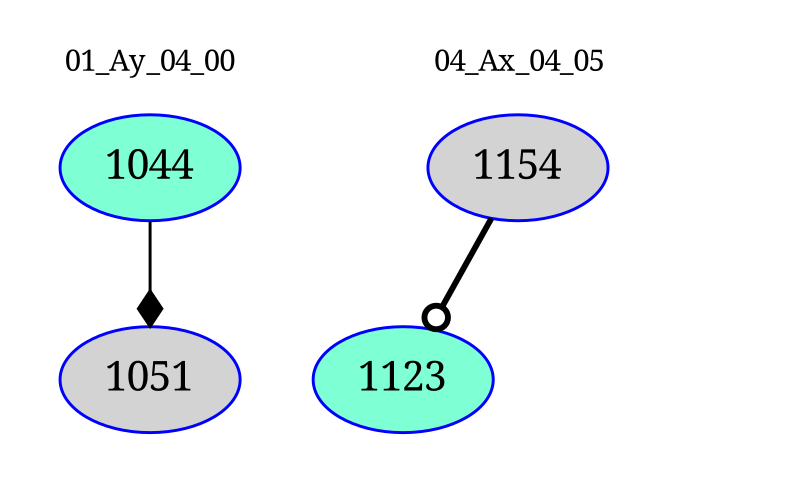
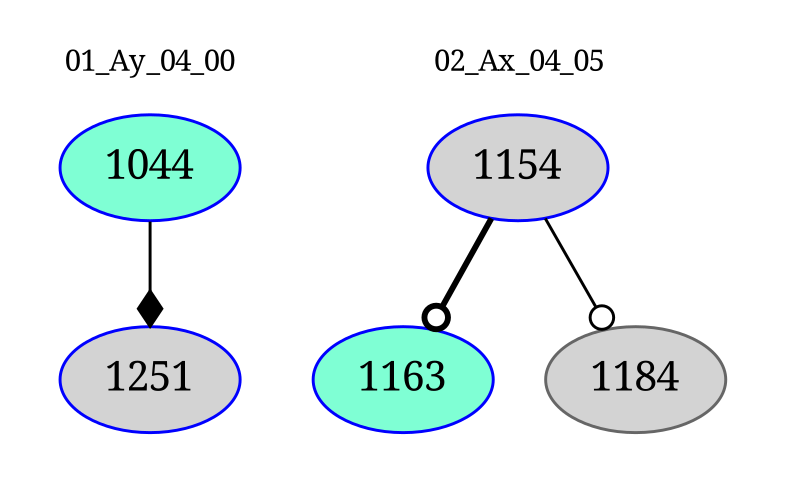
cluster "04_Ax_04_05": label "04_Ax_04_05" -> "02_Ax_04_05"
node "1051": label "1051" -> "1251"
node "1123": label "1123" -> "1163"
node "1184": added
